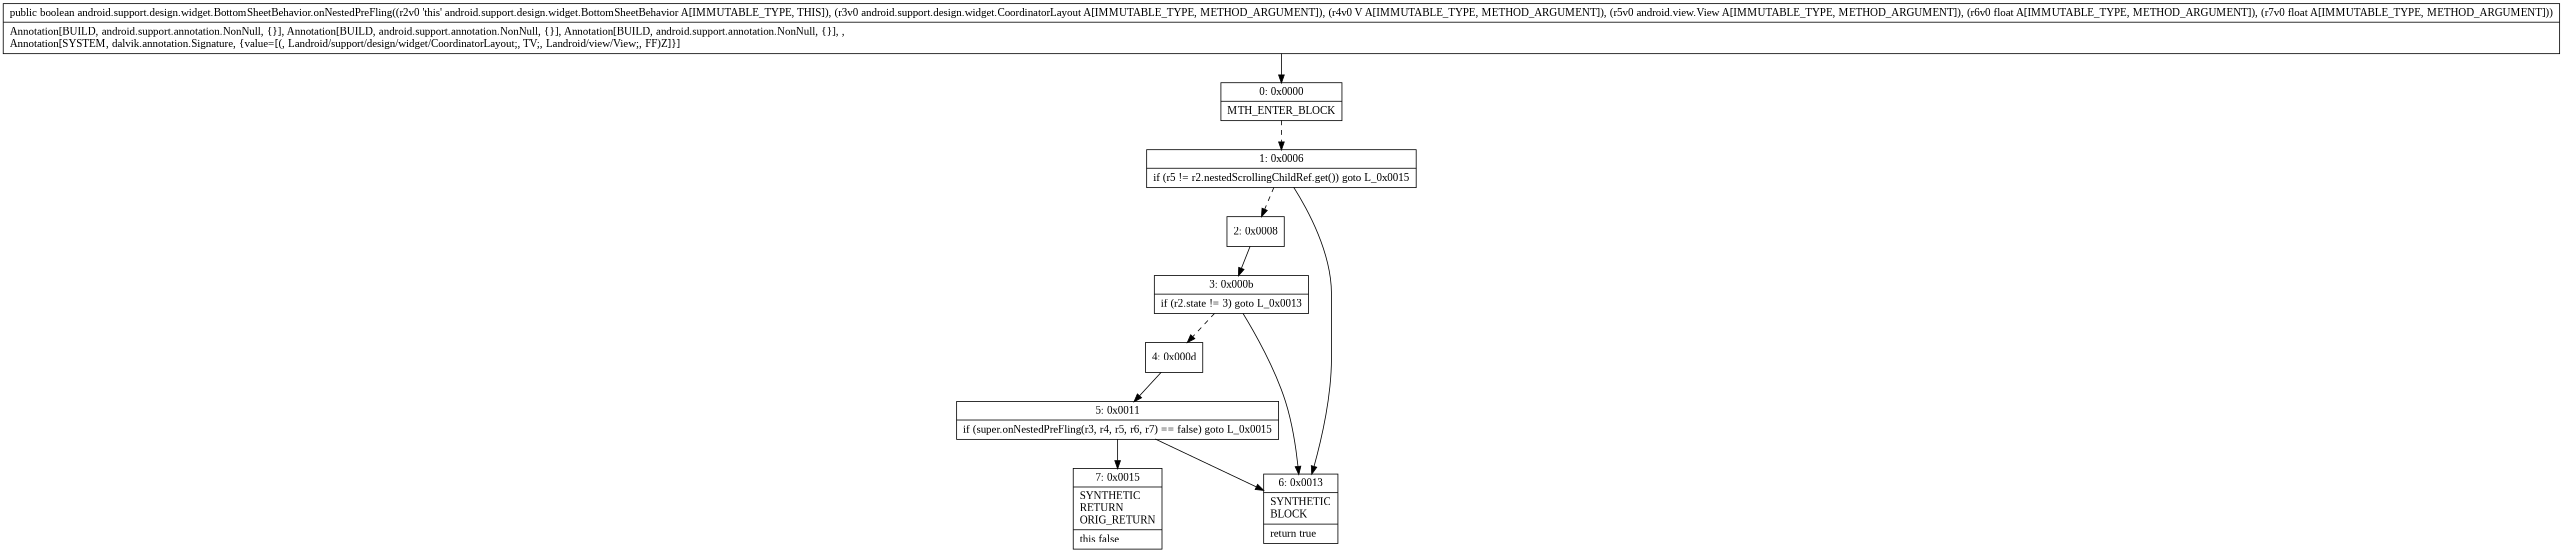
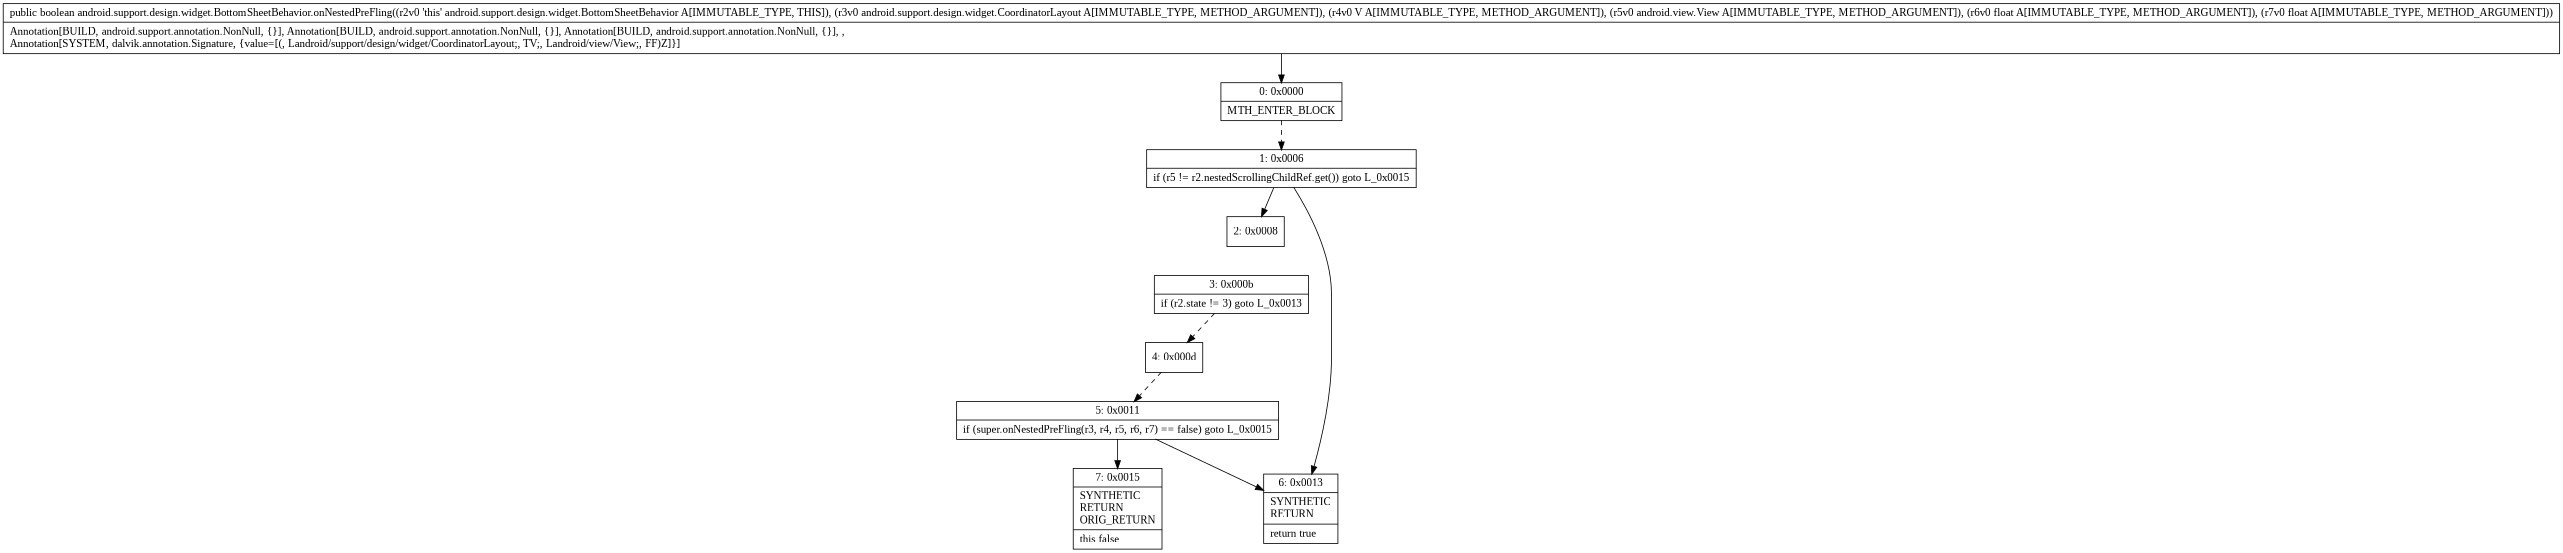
edge "1: 0x0006" -> "2: 0x0008": style dashed -> solid
edge "2: 0x0008" -> "3: 0x000b": removed
edge "4: 0x000d" -> "5: 0x0011": style solid -> dashed
edge "3: 0x000b" -> "6: 0x0013": removed
node "6: 0x0013": text "BLOCK" -> "RETURN"
